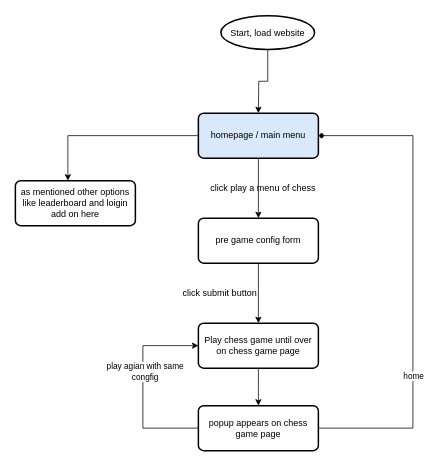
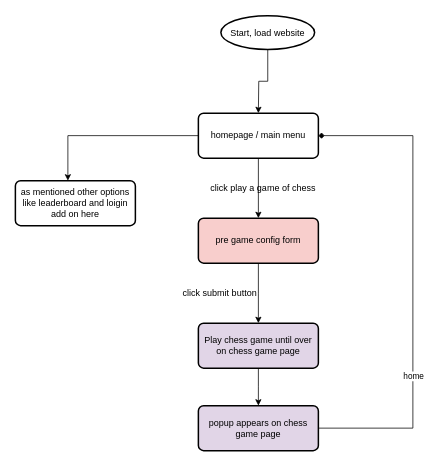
node "homepage / main menu": fillcolor #dae8fc -> #ffffff
node "click play a menu of chess": label "click play a menu of chess" -> "click play a game of chess"
node "pre game config form": fillcolor #ffffff -> #f8cecc
edge "popup appears on chess game page" -> "Play chess game until over on chess game page": removed, label "play agian with same congfig"
node "Play chess game until over on chess game page": fillcolor #ffffff -> #e1d5e7
node "popup appears on chess game page": fillcolor #ffffff -> #e1d5e7
